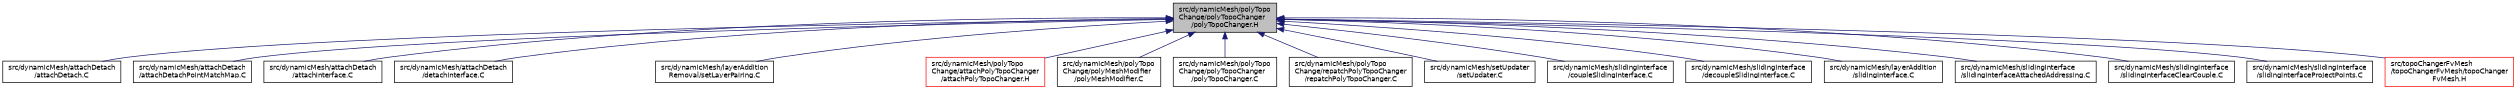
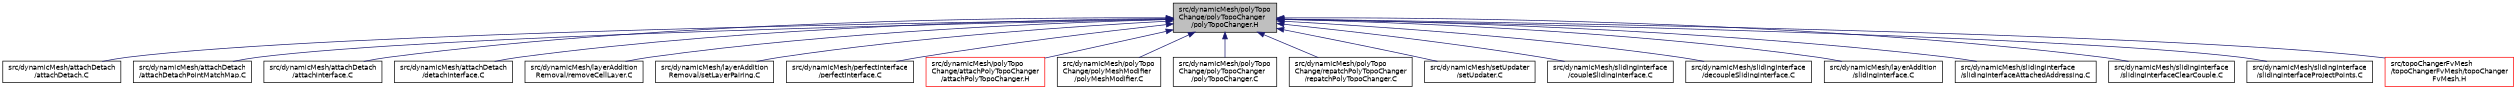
node "src/dynamicMesh/layerAddition Removal/removeCellLayer.C": added
node "src/dynamicMesh/perfectInterface /perfectInterface.C": added
